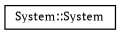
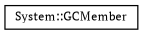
node "System::System": label "System::System" -> "System::GCMember"
